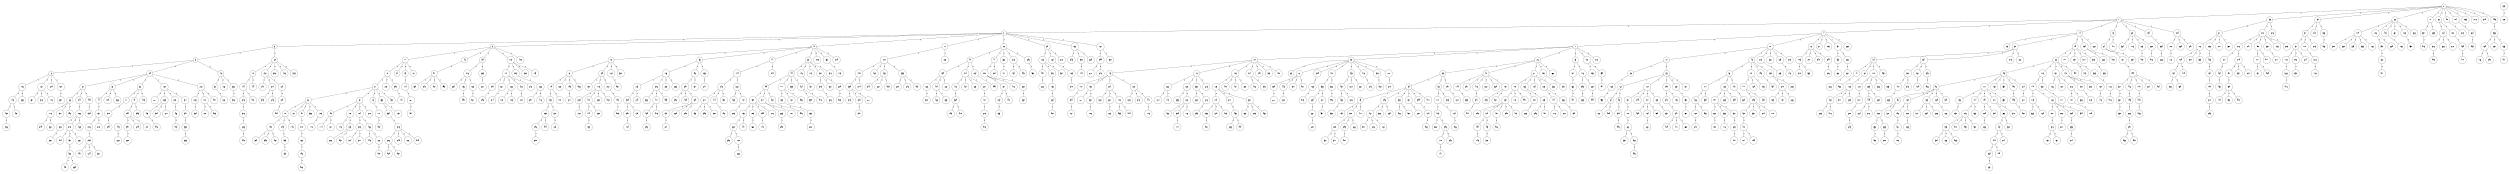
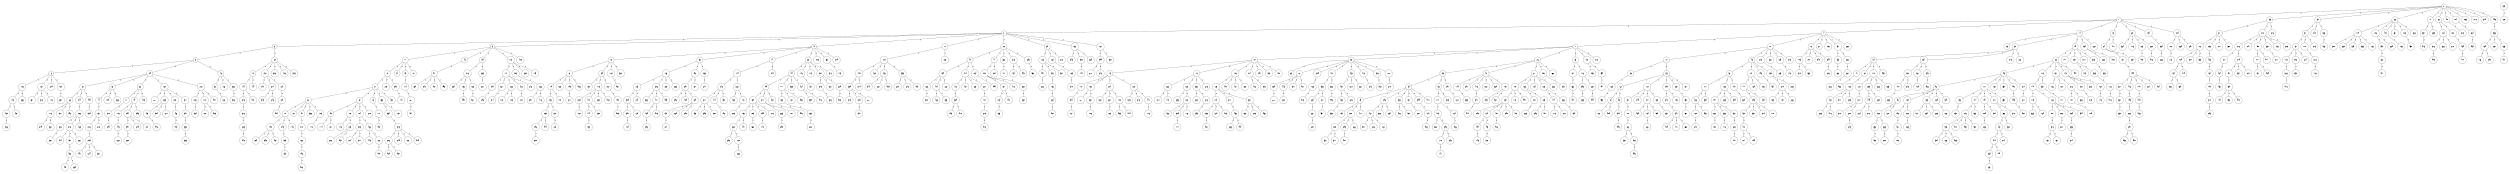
node "103": added
node "572": added
